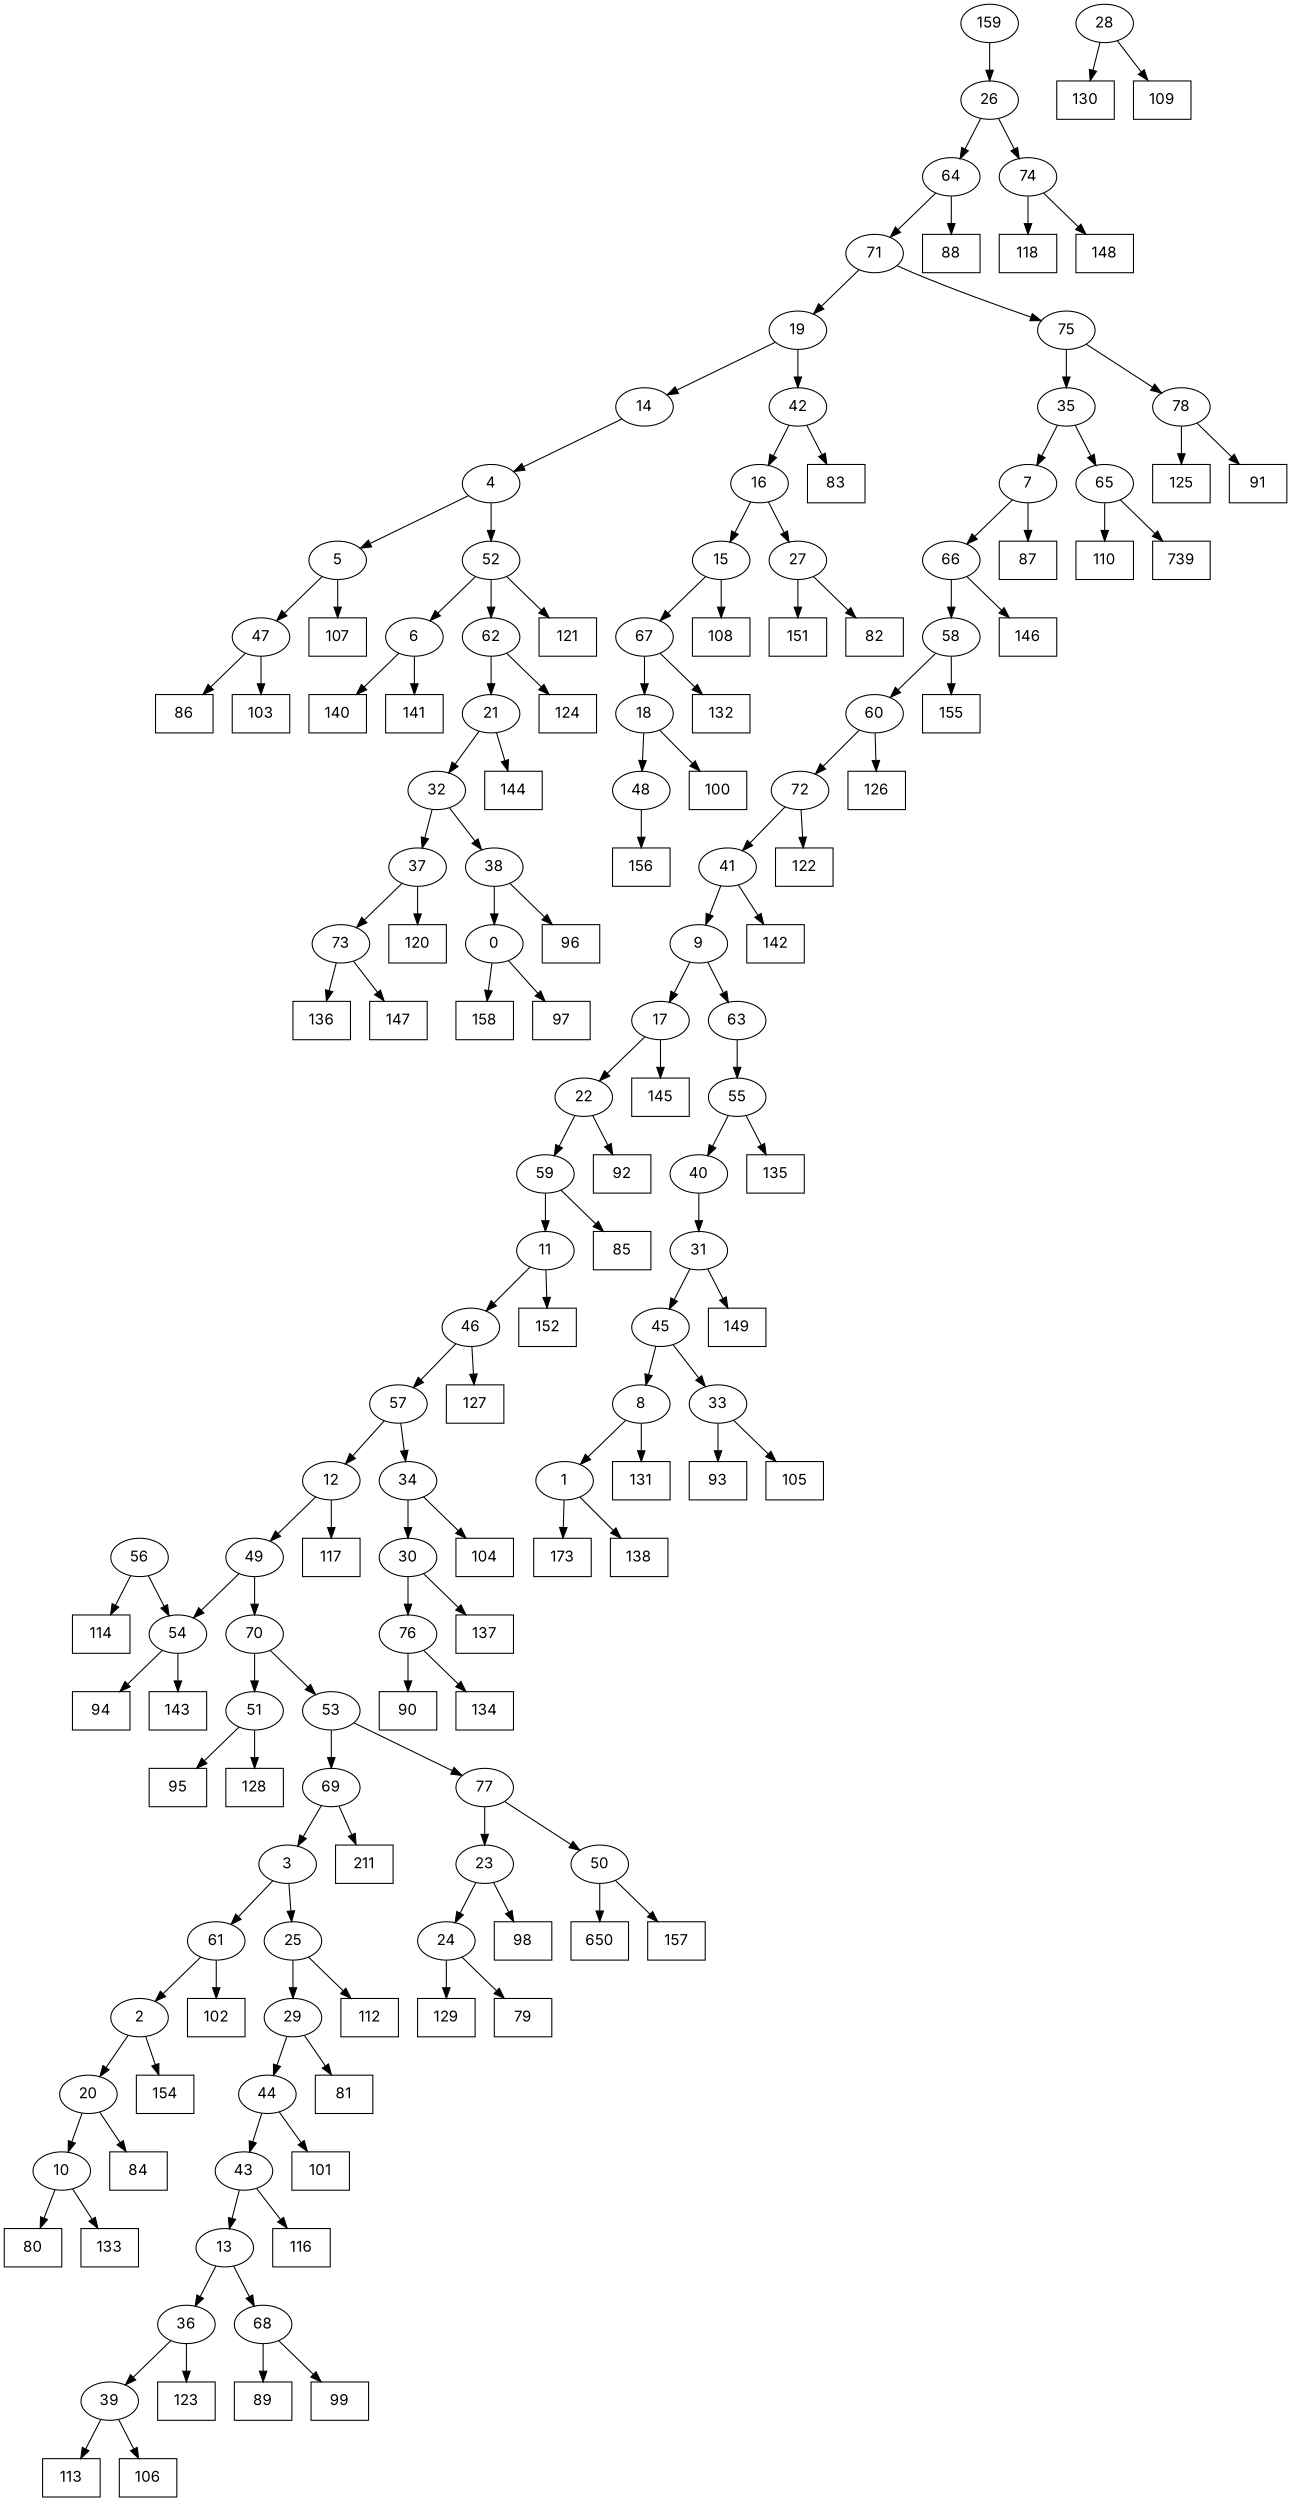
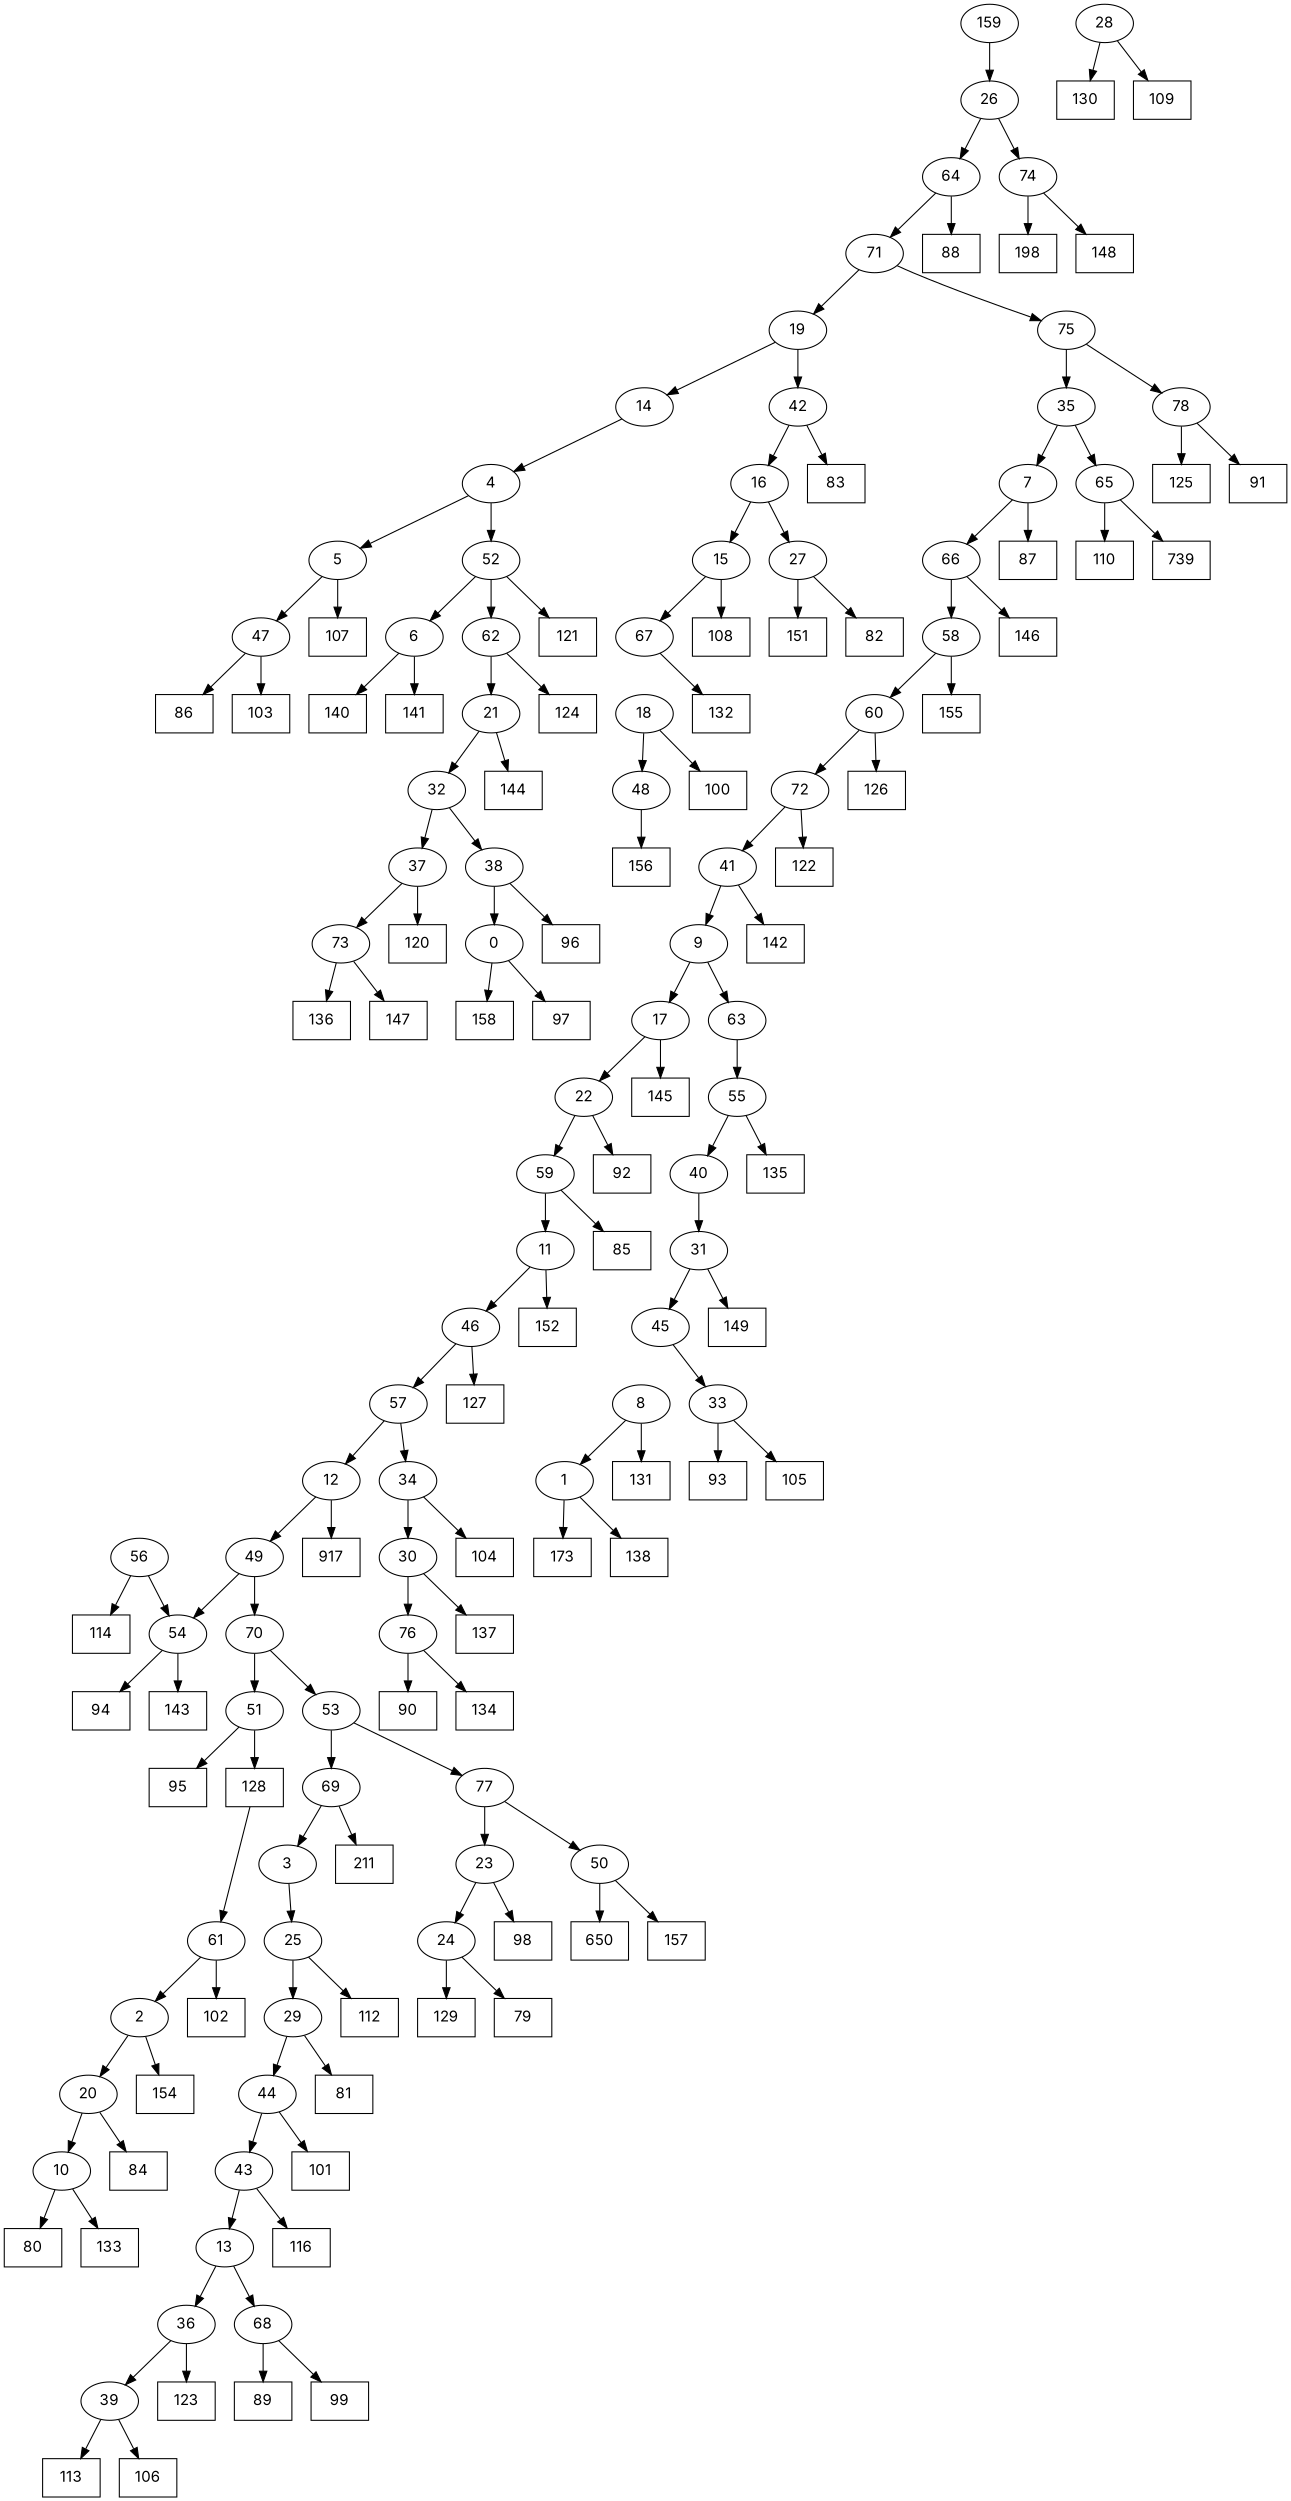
node "118": label "118" -> "198"
edge "67" -> "18": removed
edge "45" -> "8": removed
node "117": label "117" -> "917"
edge "3" -> "61": now "128" -> "61"
